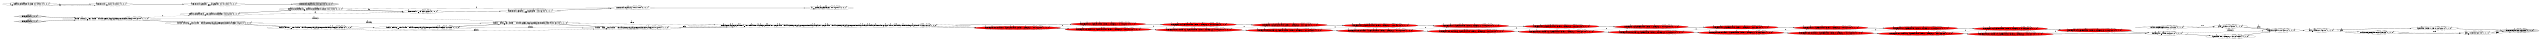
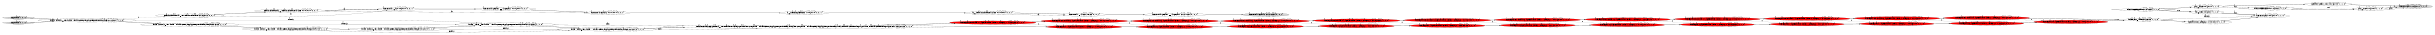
edge "d1 = createSampleDataset1()@@@8@@@['0', '0', '1']" -> "d2 = (DefaultWindDataset)d1.clone()@@@9@@@['0', '0', '1']": added
edge "assertTrue(pass)@@@45@@@['1', '1', '0']" -> "pass = false@@@46@@@['1', '1', '0']": now "UnknownKeyException e@@@42@@@['1', '1', '0']" -> "pass = false@@@46@@@['1', '1', '0']"
node "boolean pass = false@@@38@@@['1', '1', '0']": shape ellipse -> diamond
